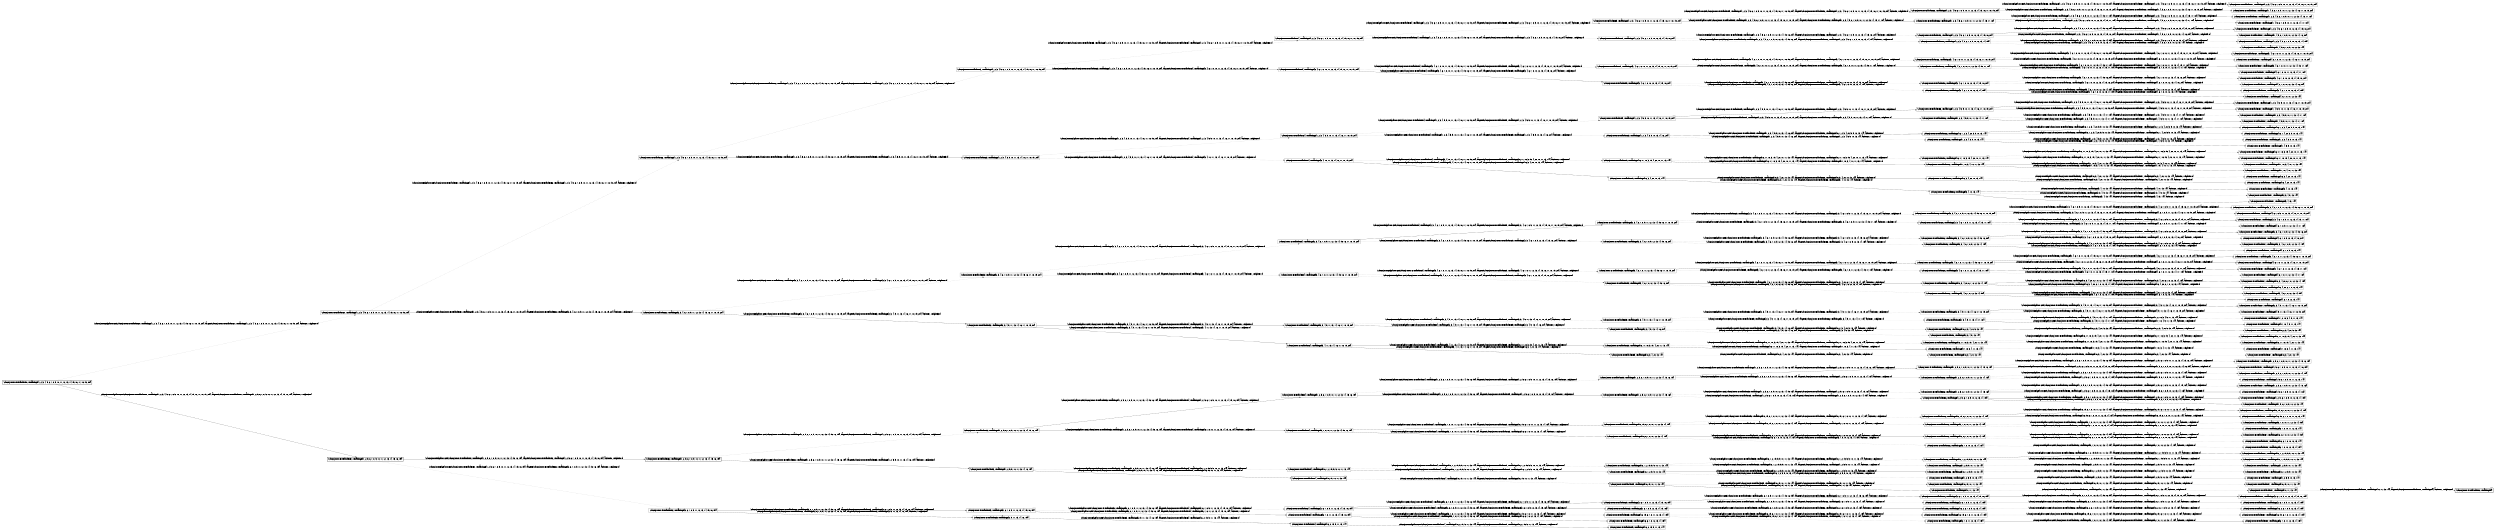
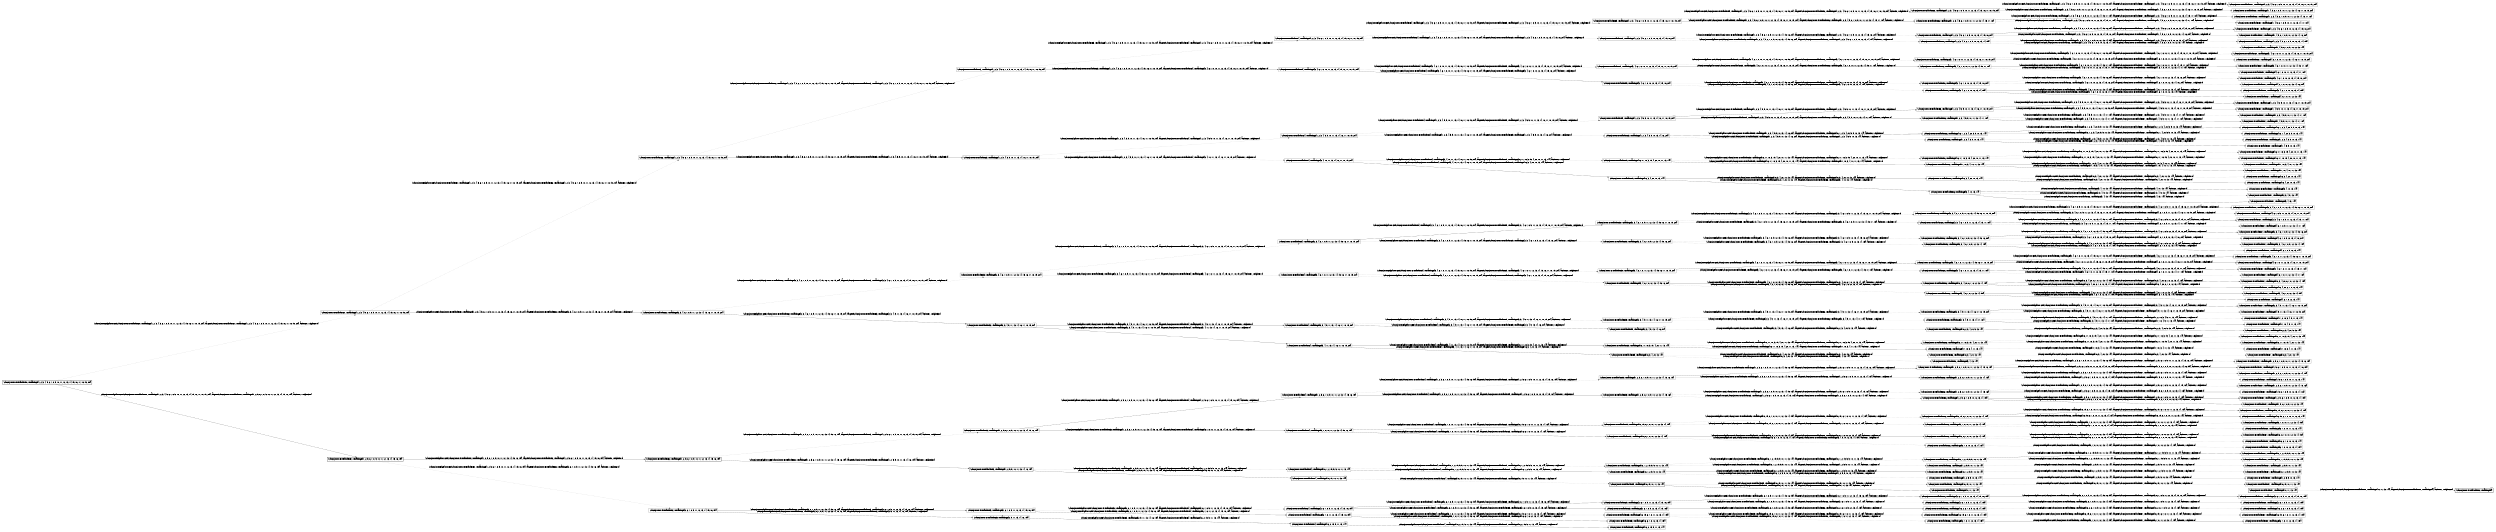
node "SubconjuntosVertex[index=6, remaining=[2, 3, 4, 9, 13, 14]]": removed
node "SubconjuntosVertex[index=6, remaining=[3, 4, 13, 14]]": added
edge "SubconjuntosVertex[index=6, remaining=[10, 11, 13, 14]]" -> "SubconjuntosVertex[index=7, remaining=[10, 11, 13, 14]]": removed, label "SubconjuntosEdge[source=SubconjuntosVertex[index=6, remaining=[10, 11, 13, 14]], target=SubconjuntosVertex[index=7, remaining=[10, 11, 13, 14]], action=0, weight=0.0]"
